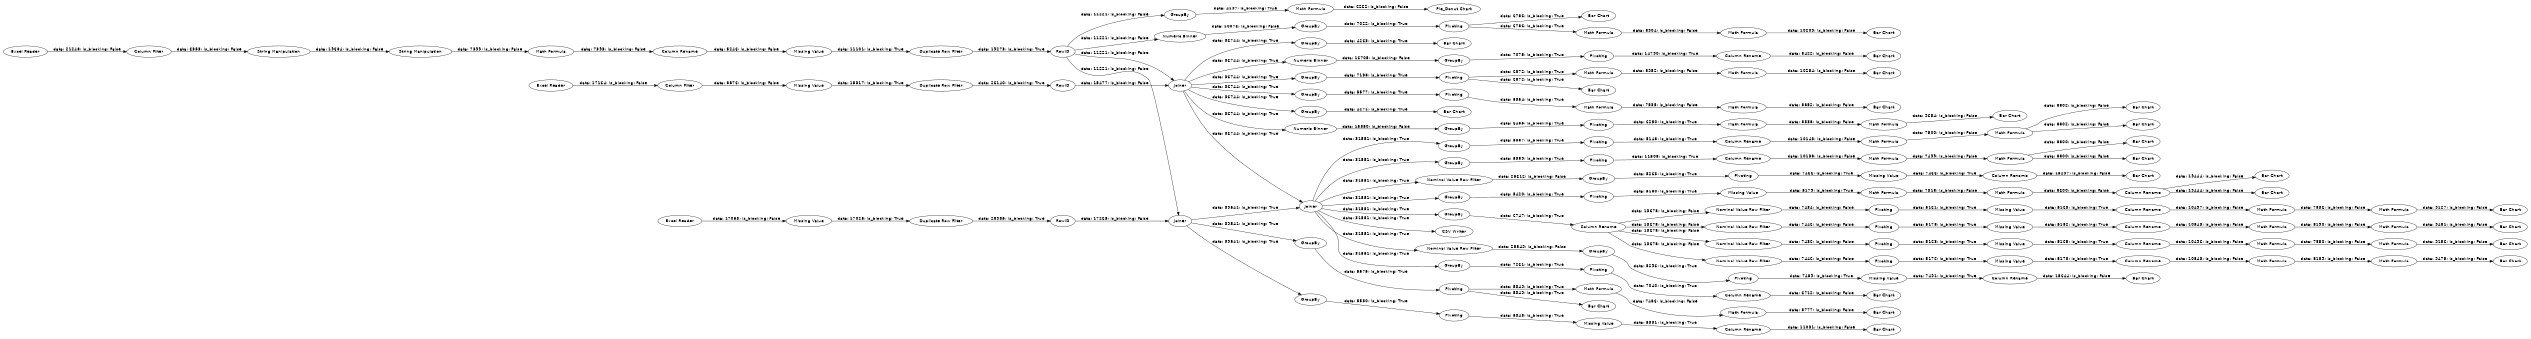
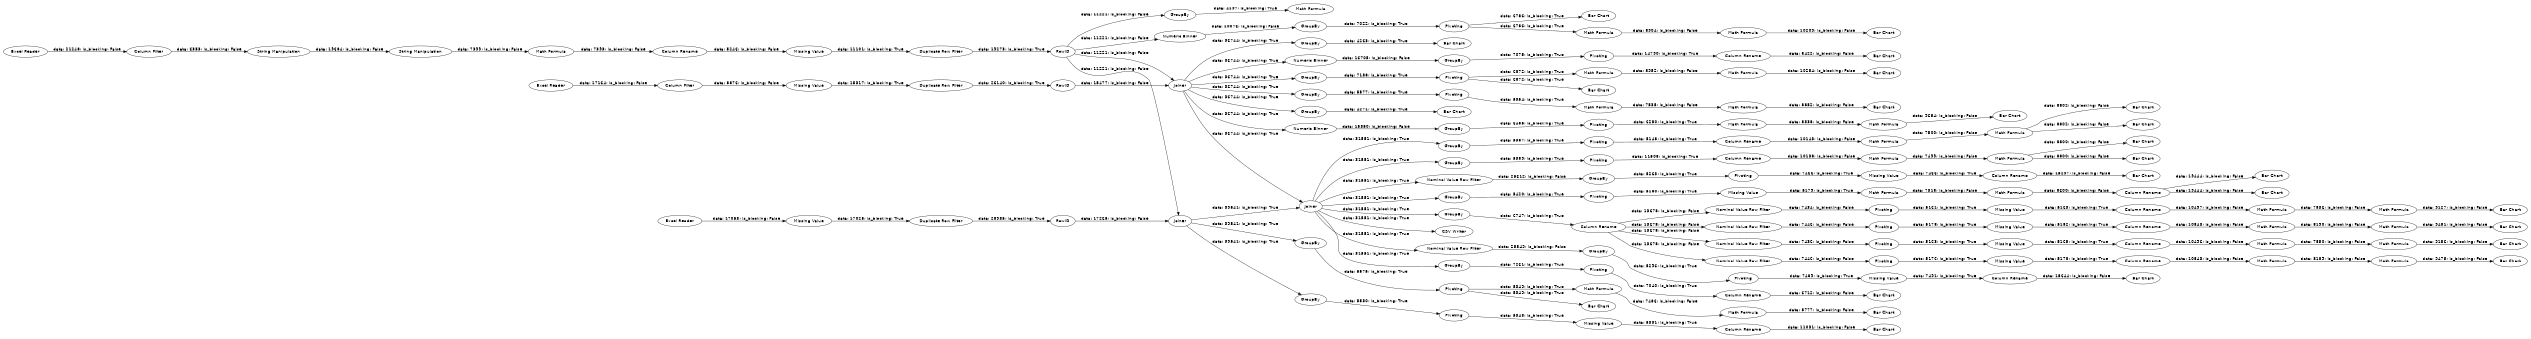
node "Pie_Donut Chart": removed
